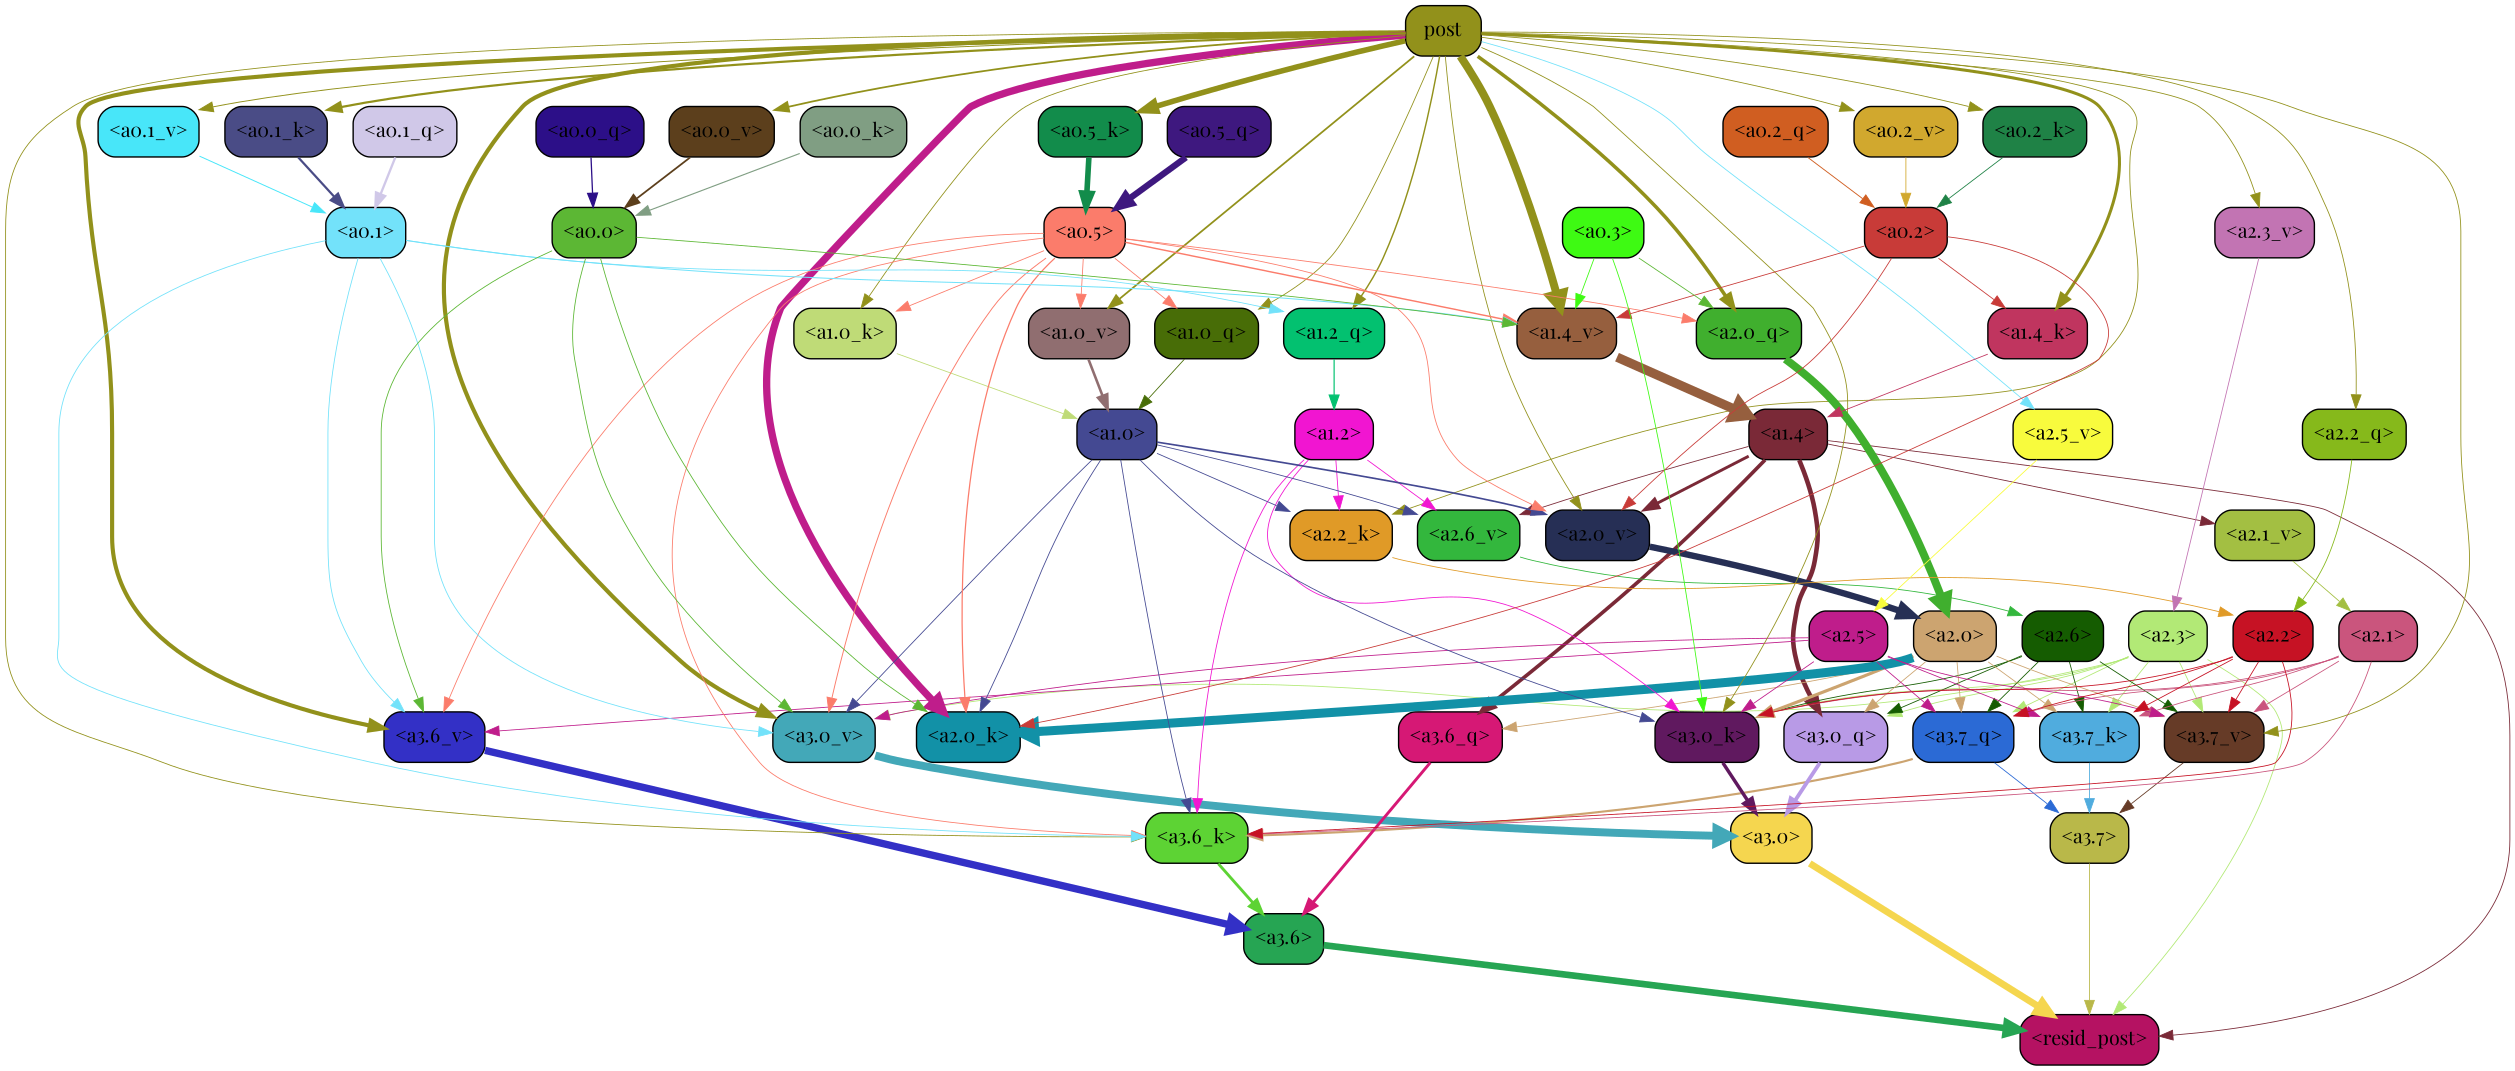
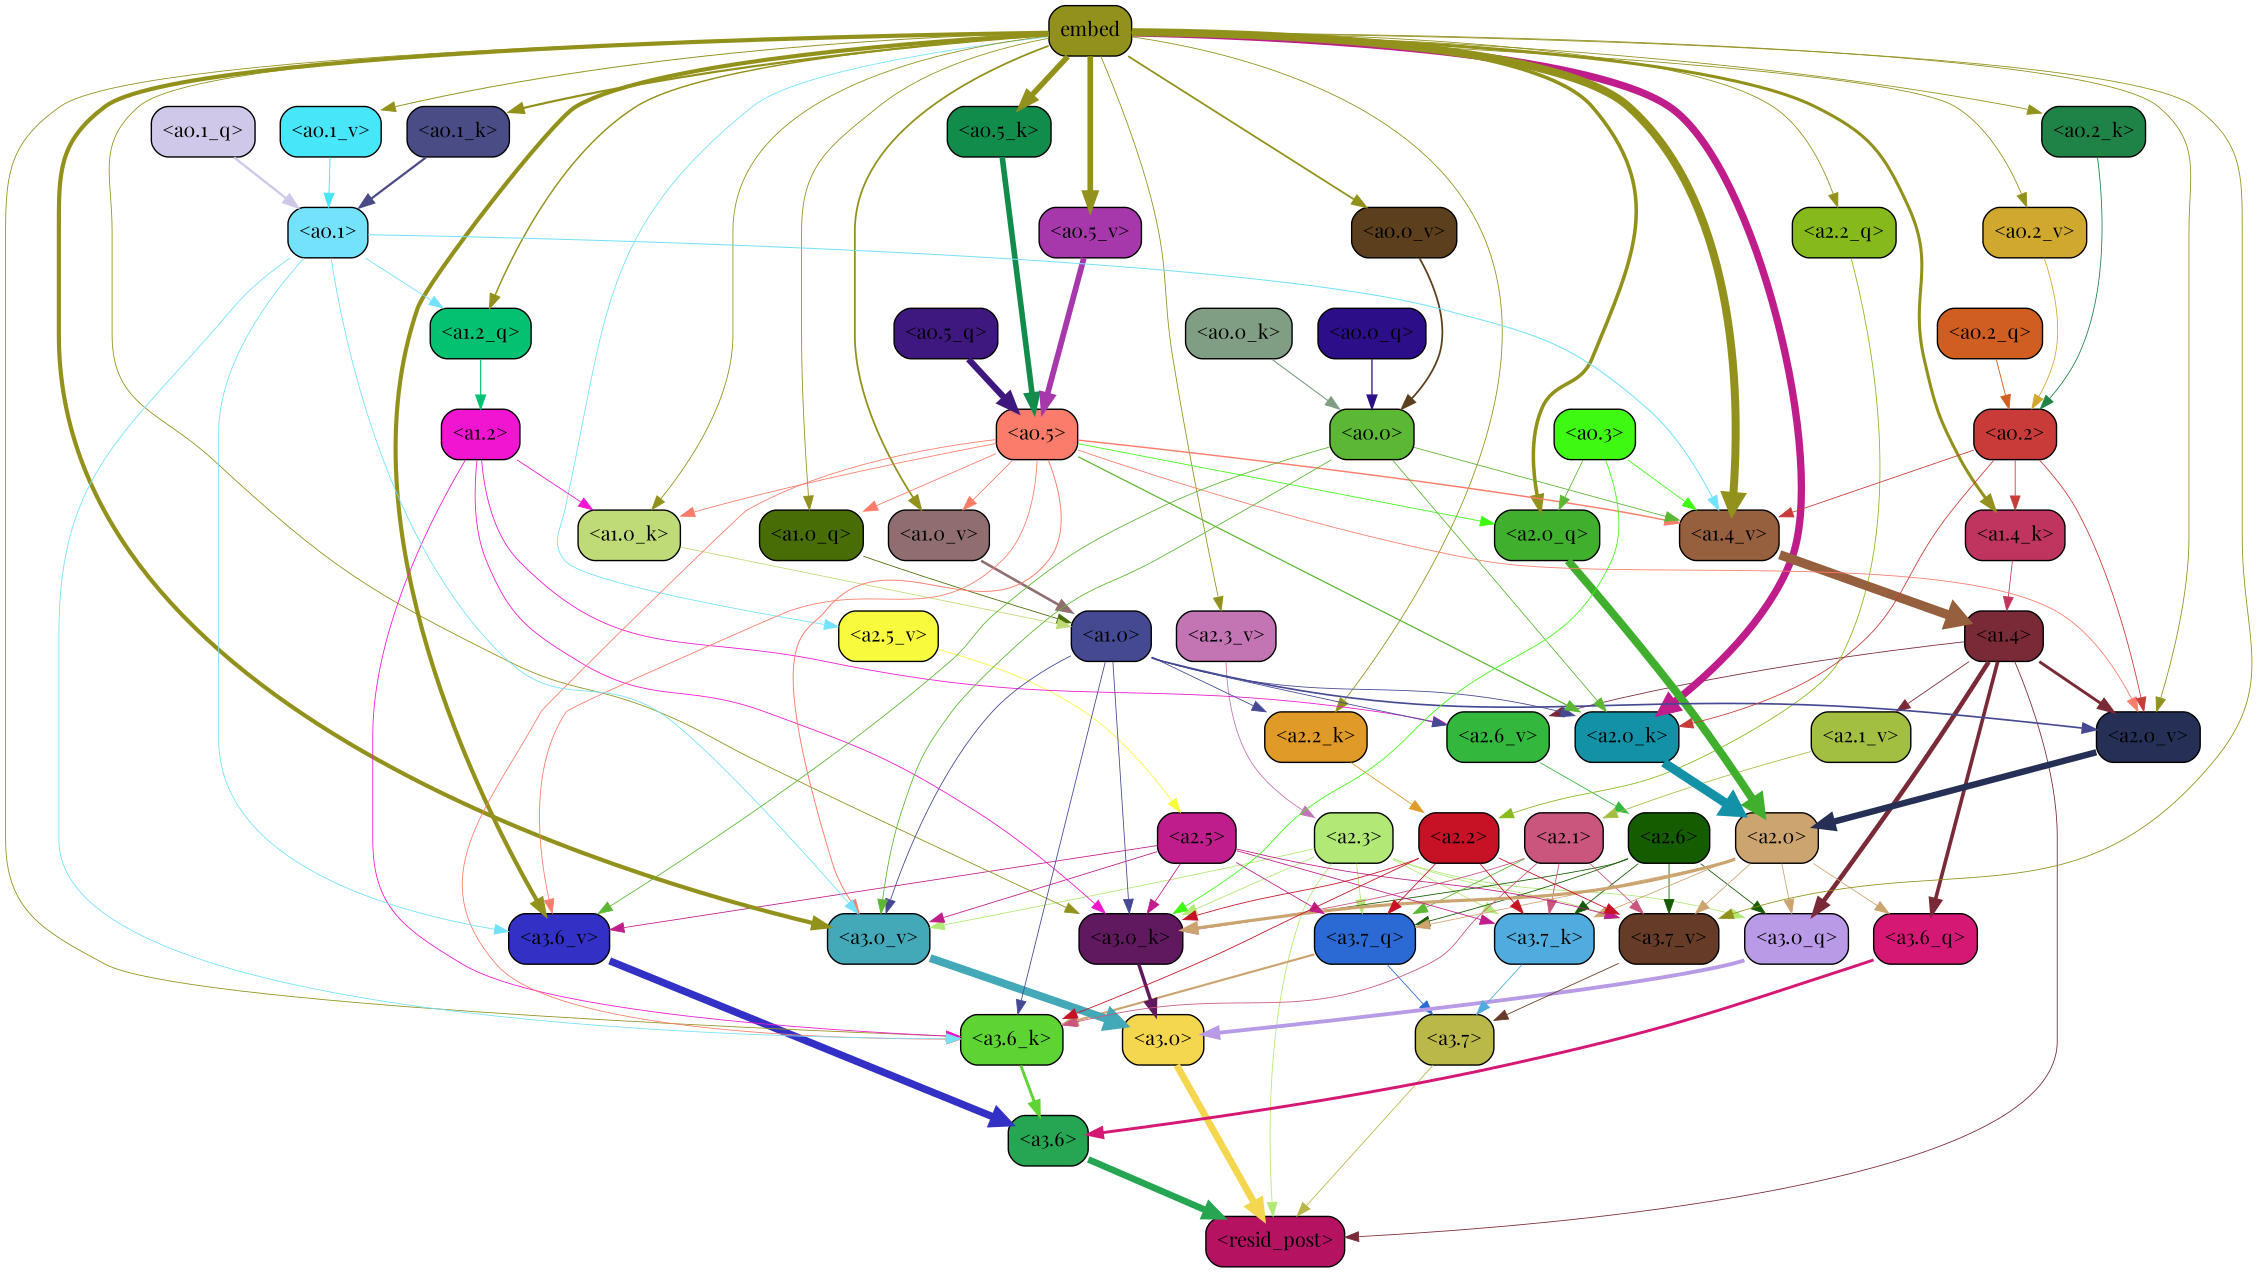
node "post": label "post" -> "embed"
node "<a0.5_v>": added
edge "<a0.5>" -> "<a2.0_q>": color #fb7c6b -> #3efa13
edge "<a0.5>" -> "<a2.0_k>": color #fb7c6b -> #5cb734
edge "<a1.2>" -> "<a2.2_k>": now "<a1.2>" -> "<a1.0_k>"
edge "<a2.1>" -> "<a3.7_q>": color #ca557d -> #5cb734
edge "<a2.0>" -> "<a2.0_k>": reversed
